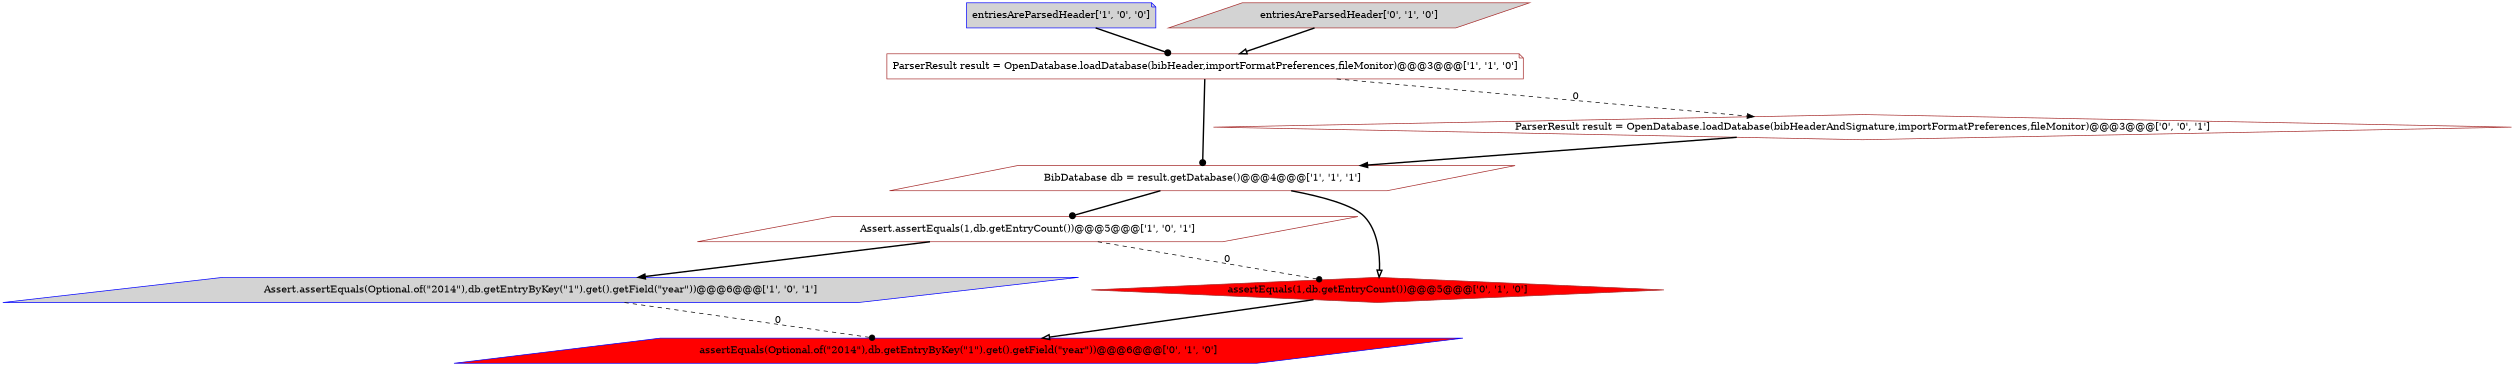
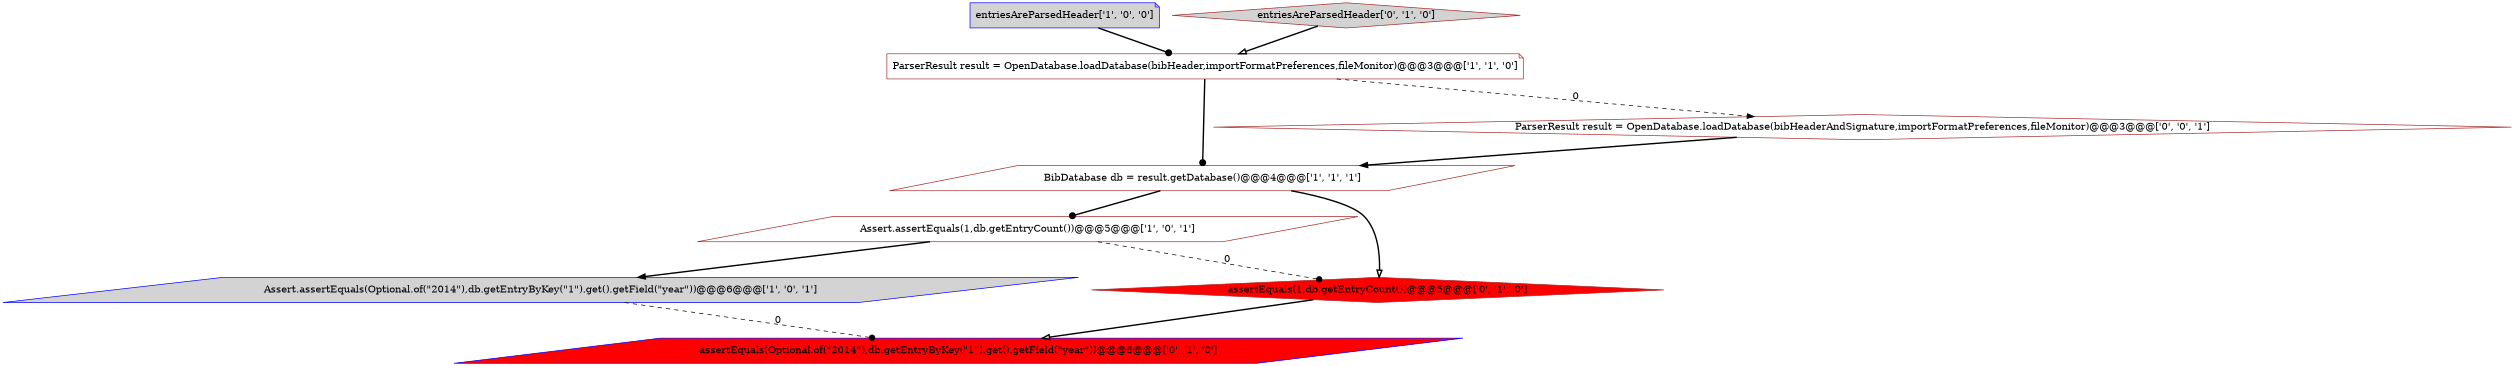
node "entriesAreParsedHeader['0', '1', '0']": shape parallelogram -> diamond
